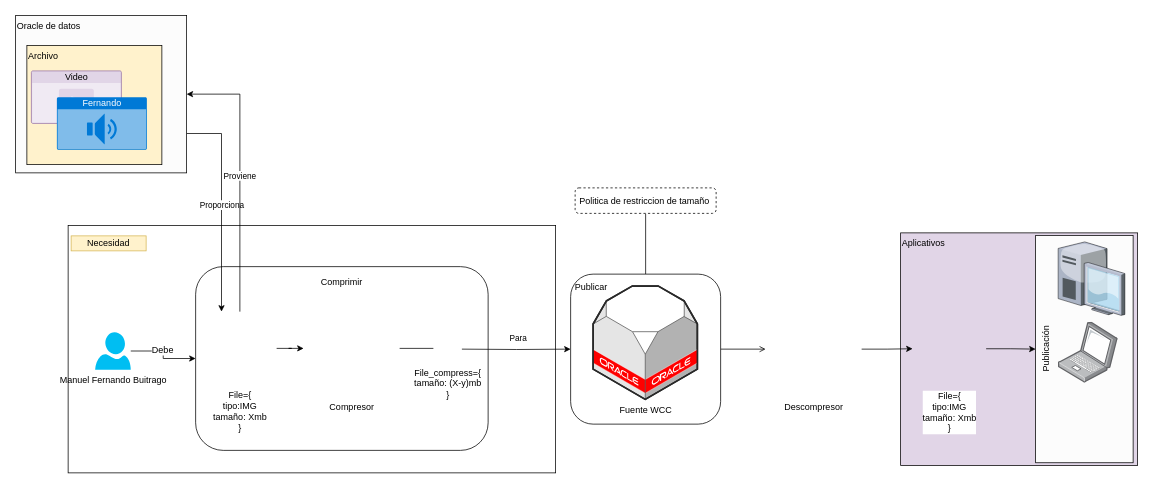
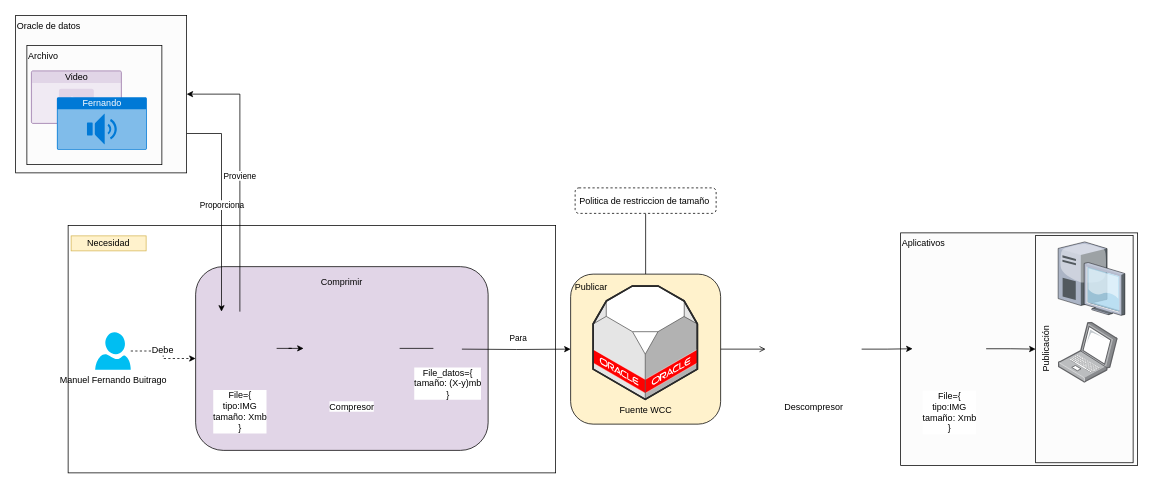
node "Archivo": fillcolor #fff2cc -> #fcfcfc
node "Comprimir": fillcolor #ffffff -> #e1d5e7
node "Publicar": fillcolor #ffffff -> #fff2cc
node "Aplicativos": fillcolor #e1d5e7 -> #fcfcfc
edge "Manuel Fernando Buitrago" -> "Comprimir": style solid -> dashed
node "File_compress={ tamaño: (X-y)mb }": label "File_compress={ tamaño: (X-y)mb }" -> "File_datos={ tamaño: (X-y)mb }"
